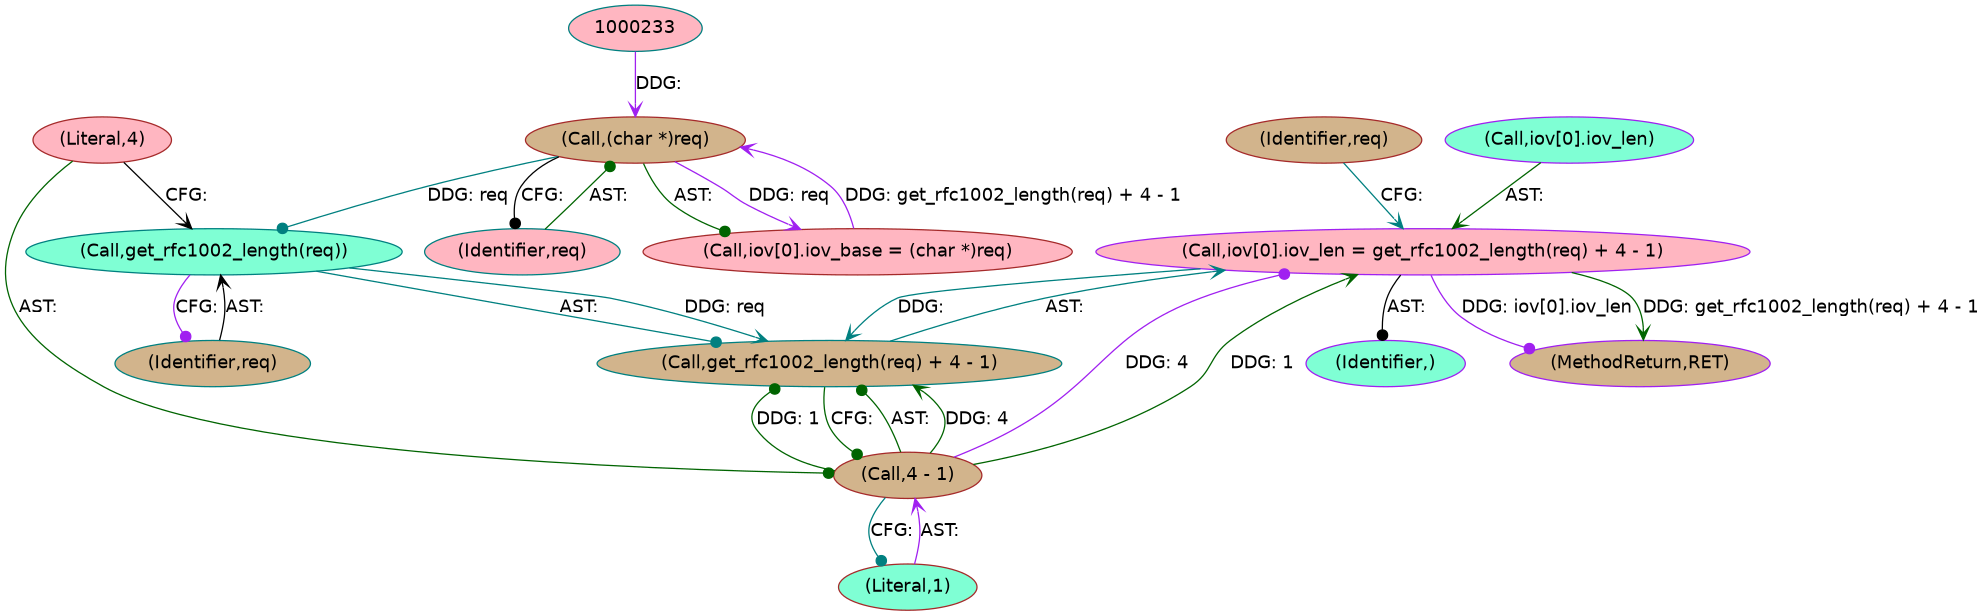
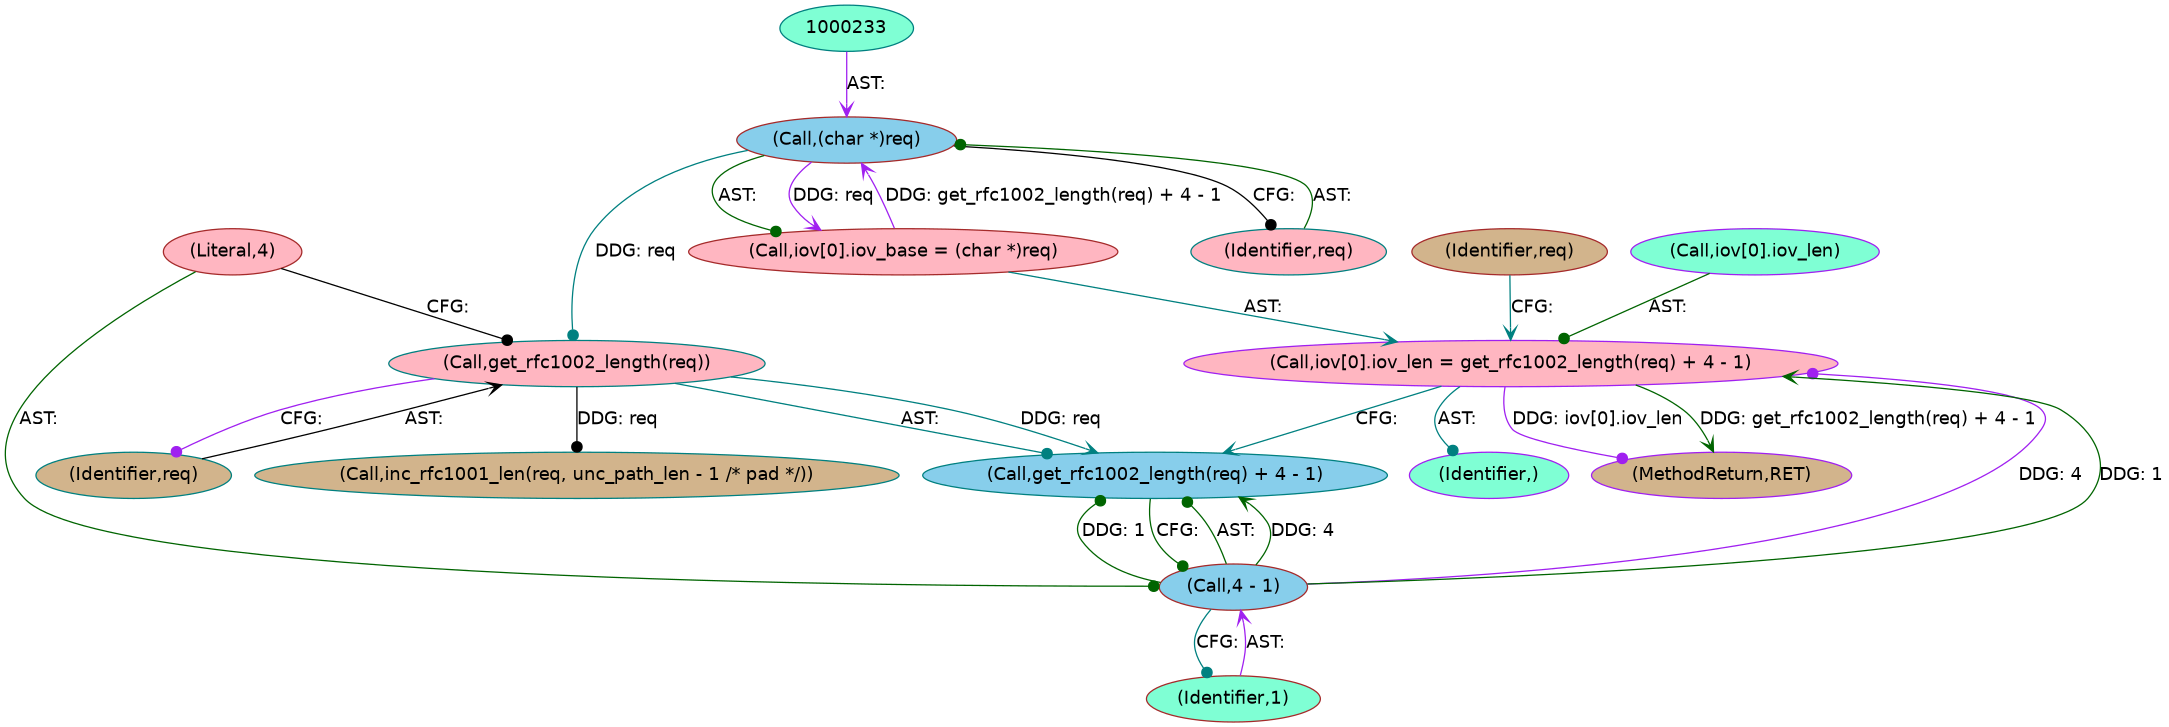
node "1000233": fillcolor lightpink -> aquamarine
edge "1000233" -> "(Call,(char *)req)": label "DDG: " -> "AST: "
node "(Call,(char *)req)": fillcolor tan -> skyblue
edge "(Literal,4)" -> "(Call,get_rfc1002_length(req))": arrowhead vee -> dot
edge "(Call,iov[0].iov_len)" -> "(Call,iov[0].iov_len = get_rfc1002_length(req) + 4 - 1)": arrowhead vee -> dot
node "(Call,get_rfc1002_length(req))": fillcolor aquamarine -> lightpink
edge "(Call,get_rfc1002_length(req) + 4 - 1)" -> "(Call,iov[0].iov_len = get_rfc1002_length(req) + 4 - 1)": now "(Call,iov[0].iov_base = (char *)req)" -> "(Call,iov[0].iov_len = get_rfc1002_length(req) + 4 - 1)"
edge "(Call,iov[0].iov_len = get_rfc1002_length(req) + 4 - 1)" -> "(Identifier,)": color black -> teal
edge "(Call,iov[0].iov_len = get_rfc1002_length(req) + 4 - 1)" -> "(Call,get_rfc1002_length(req) + 4 - 1)": label "DDG: " -> "CFG: "
node "(Call,get_rfc1002_length(req) + 4 - 1)": fillcolor tan -> skyblue
node "(Call,inc_rfc1001_len(req, unc_path_len - 1 /* pad */))": added
node "(Call,4 - 1)": fillcolor tan -> skyblue
node "(Literal,1)": label "(Literal,1)" -> "(Identifier,1)"
